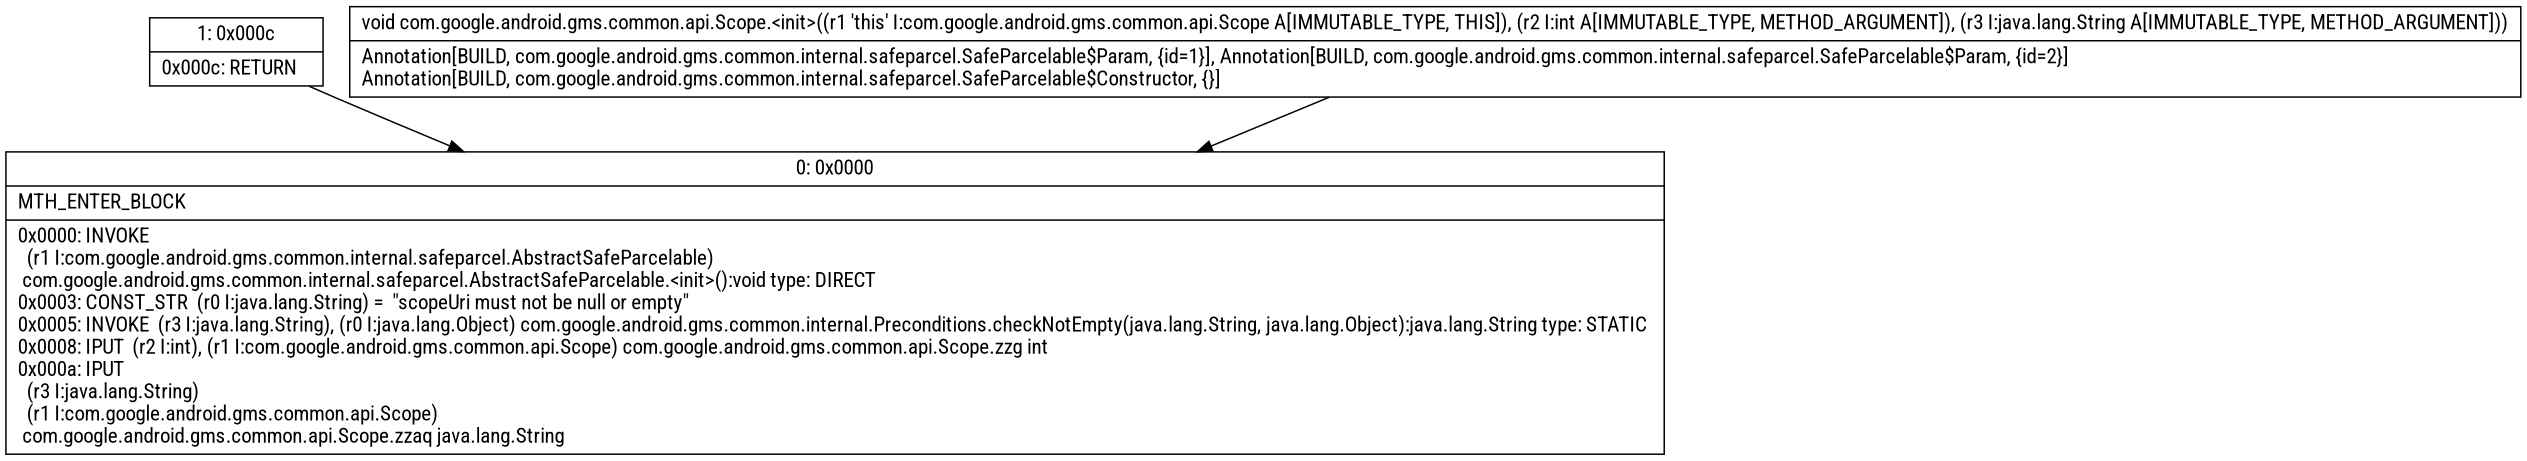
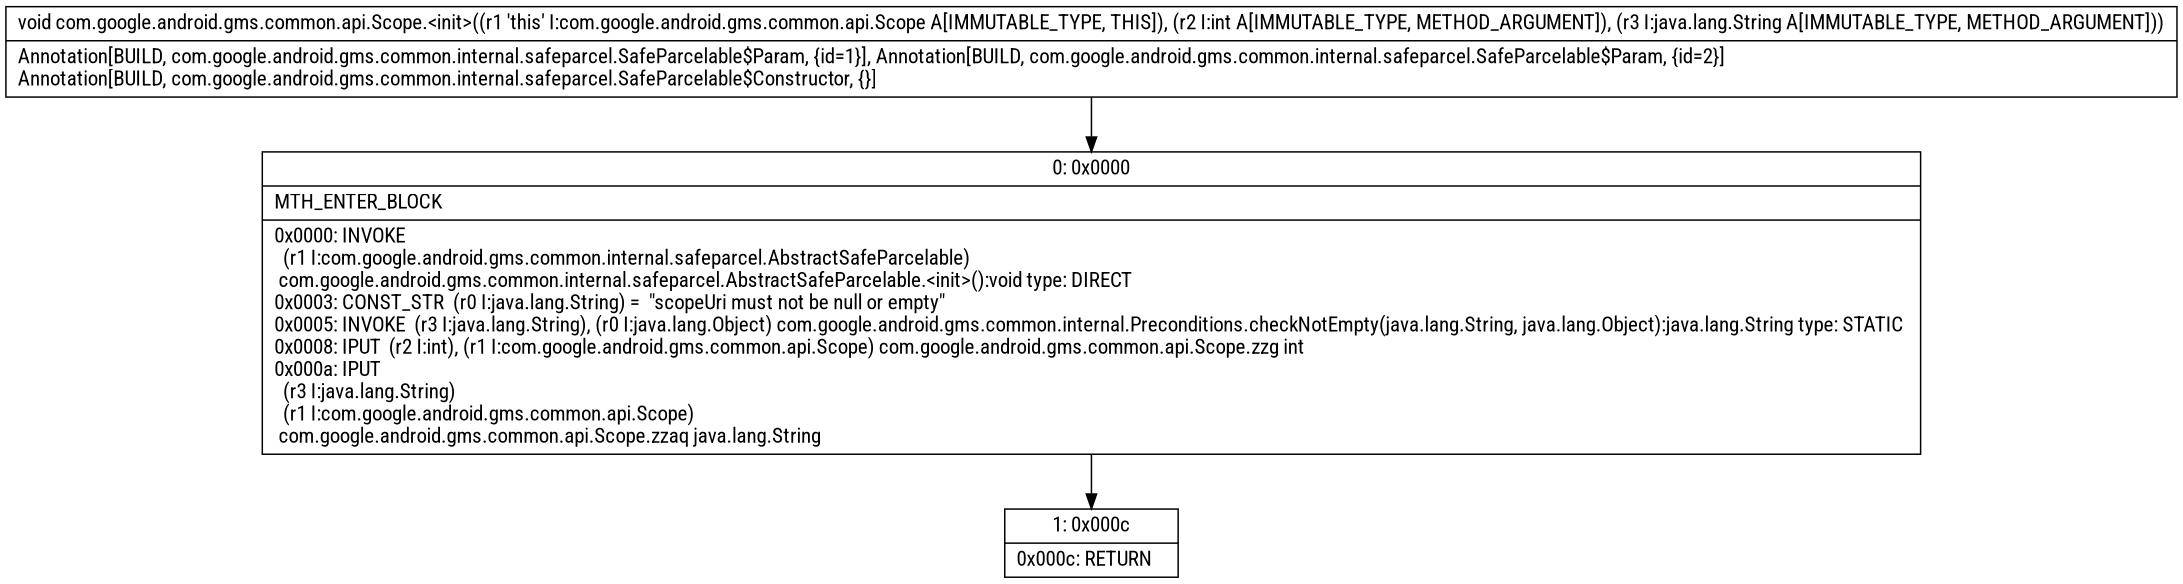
edge "1: 0x000c" -> "0: 0x0000": reversed
